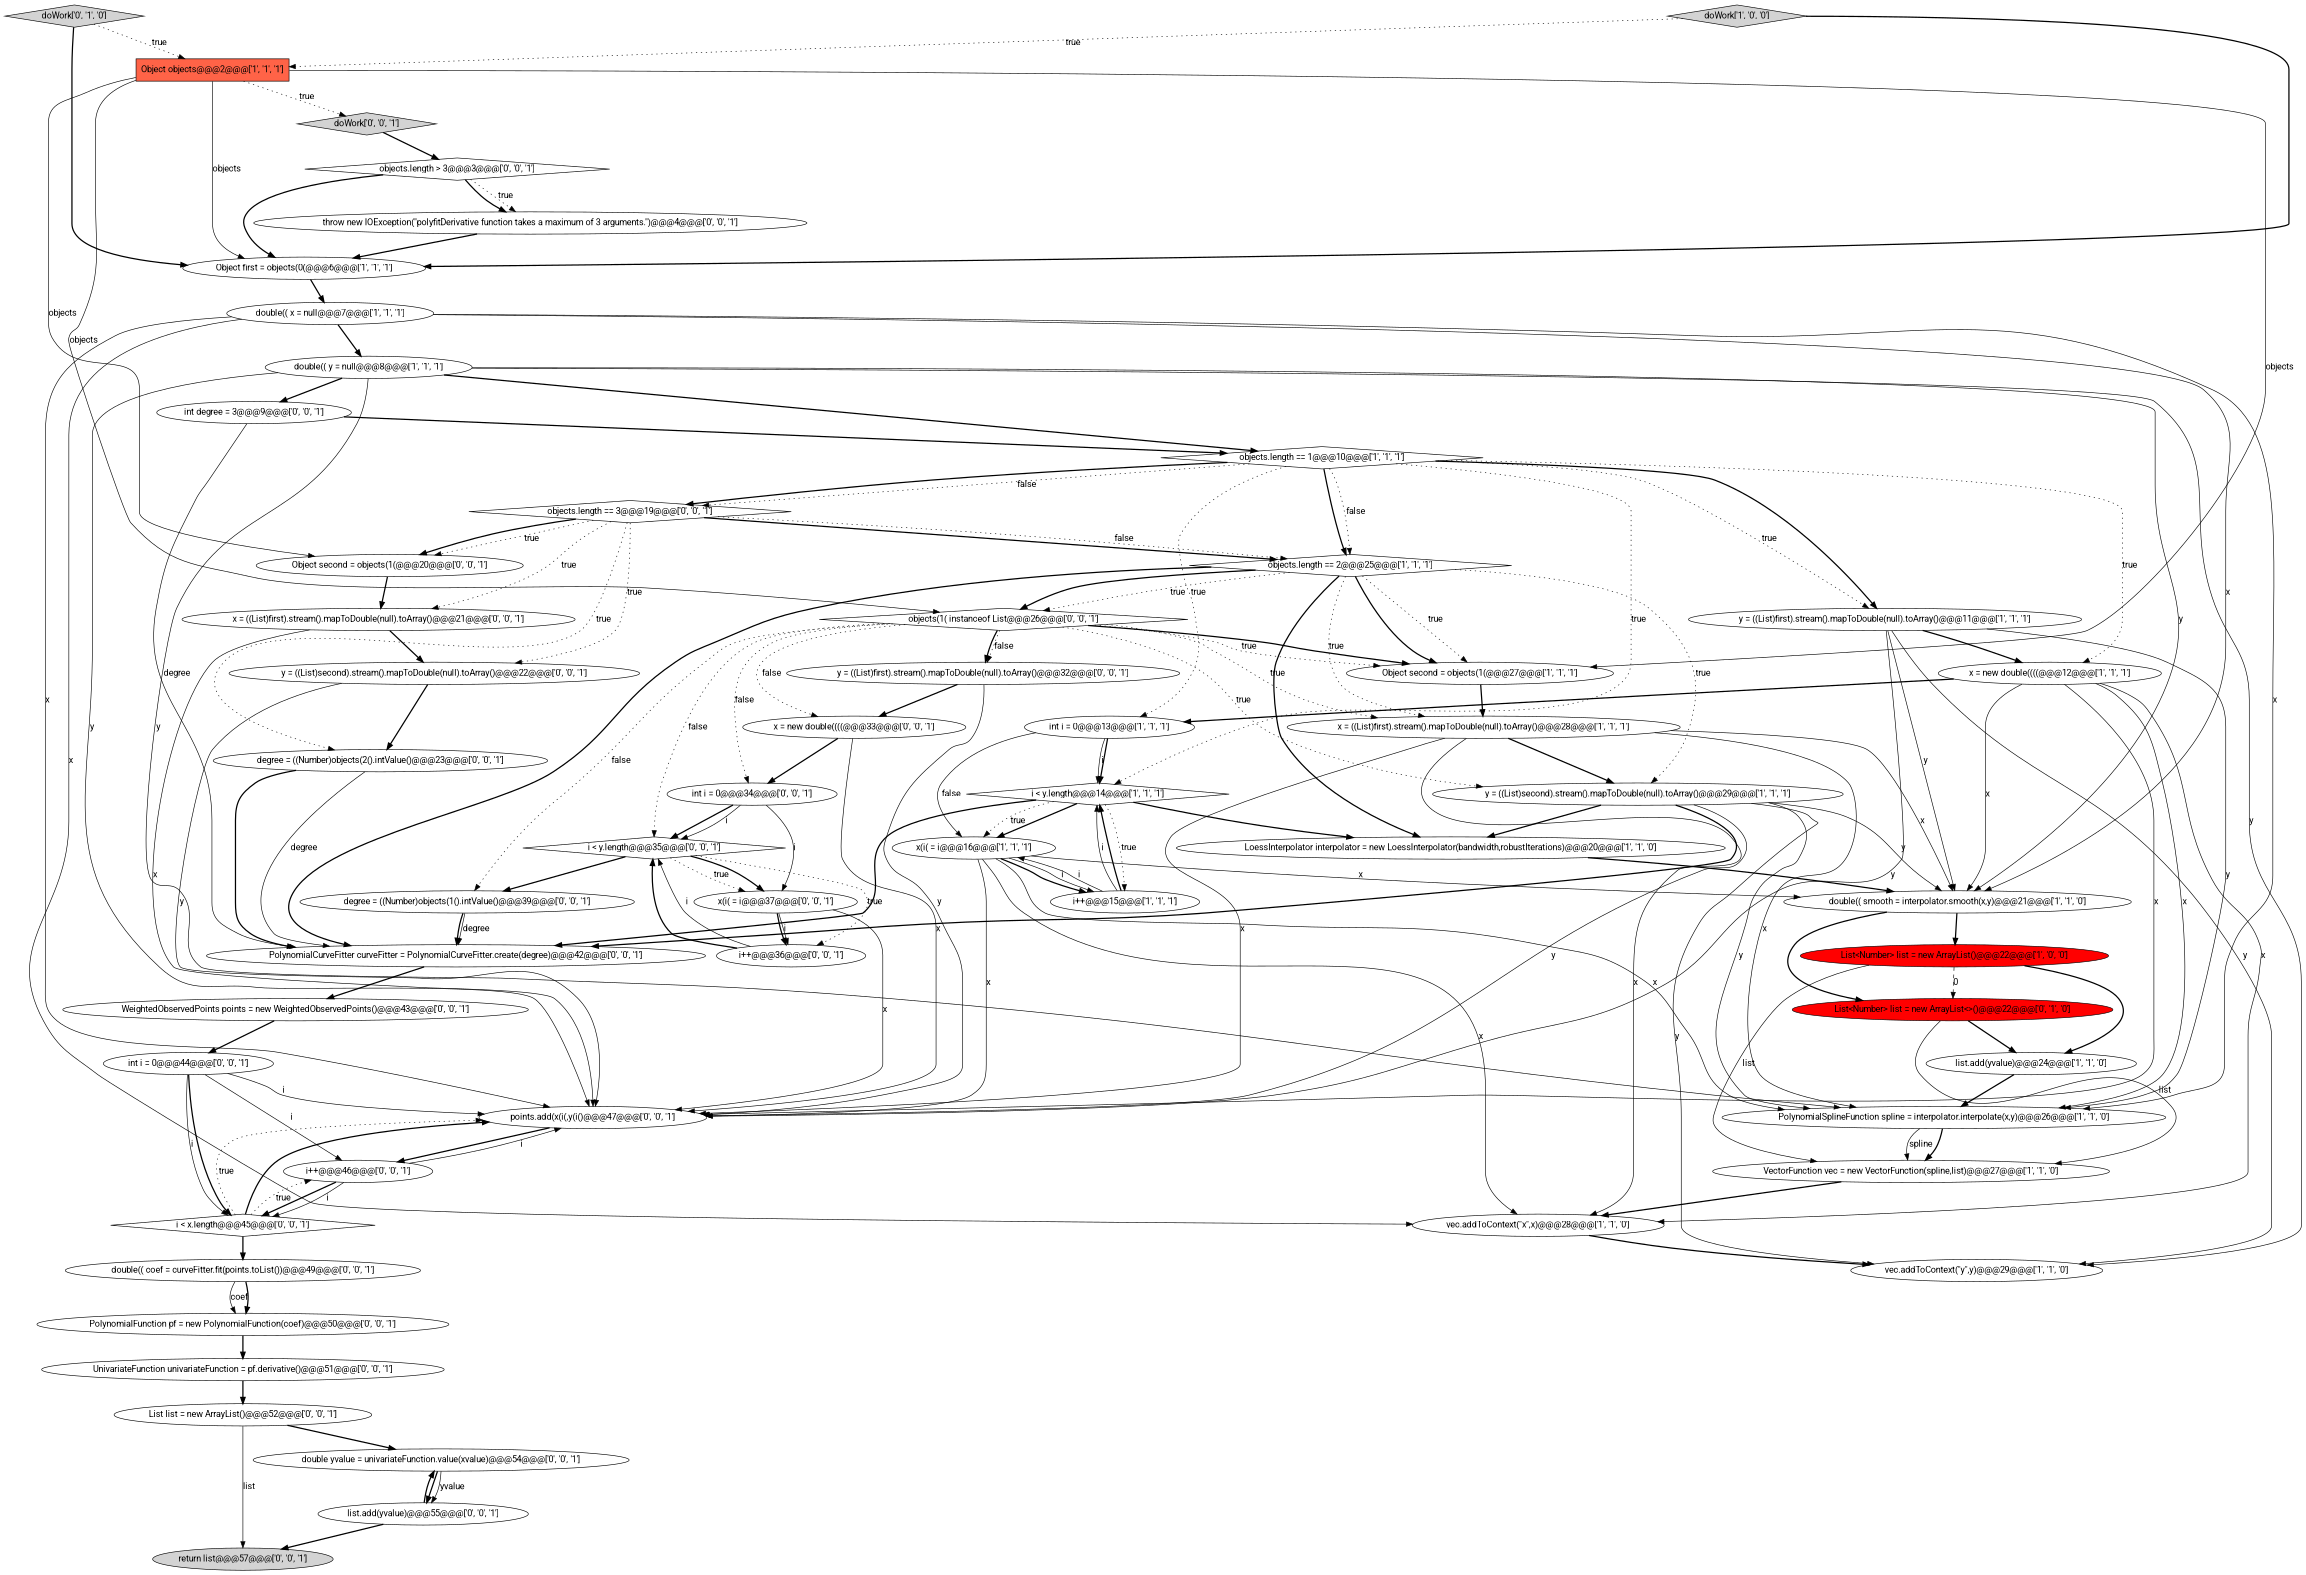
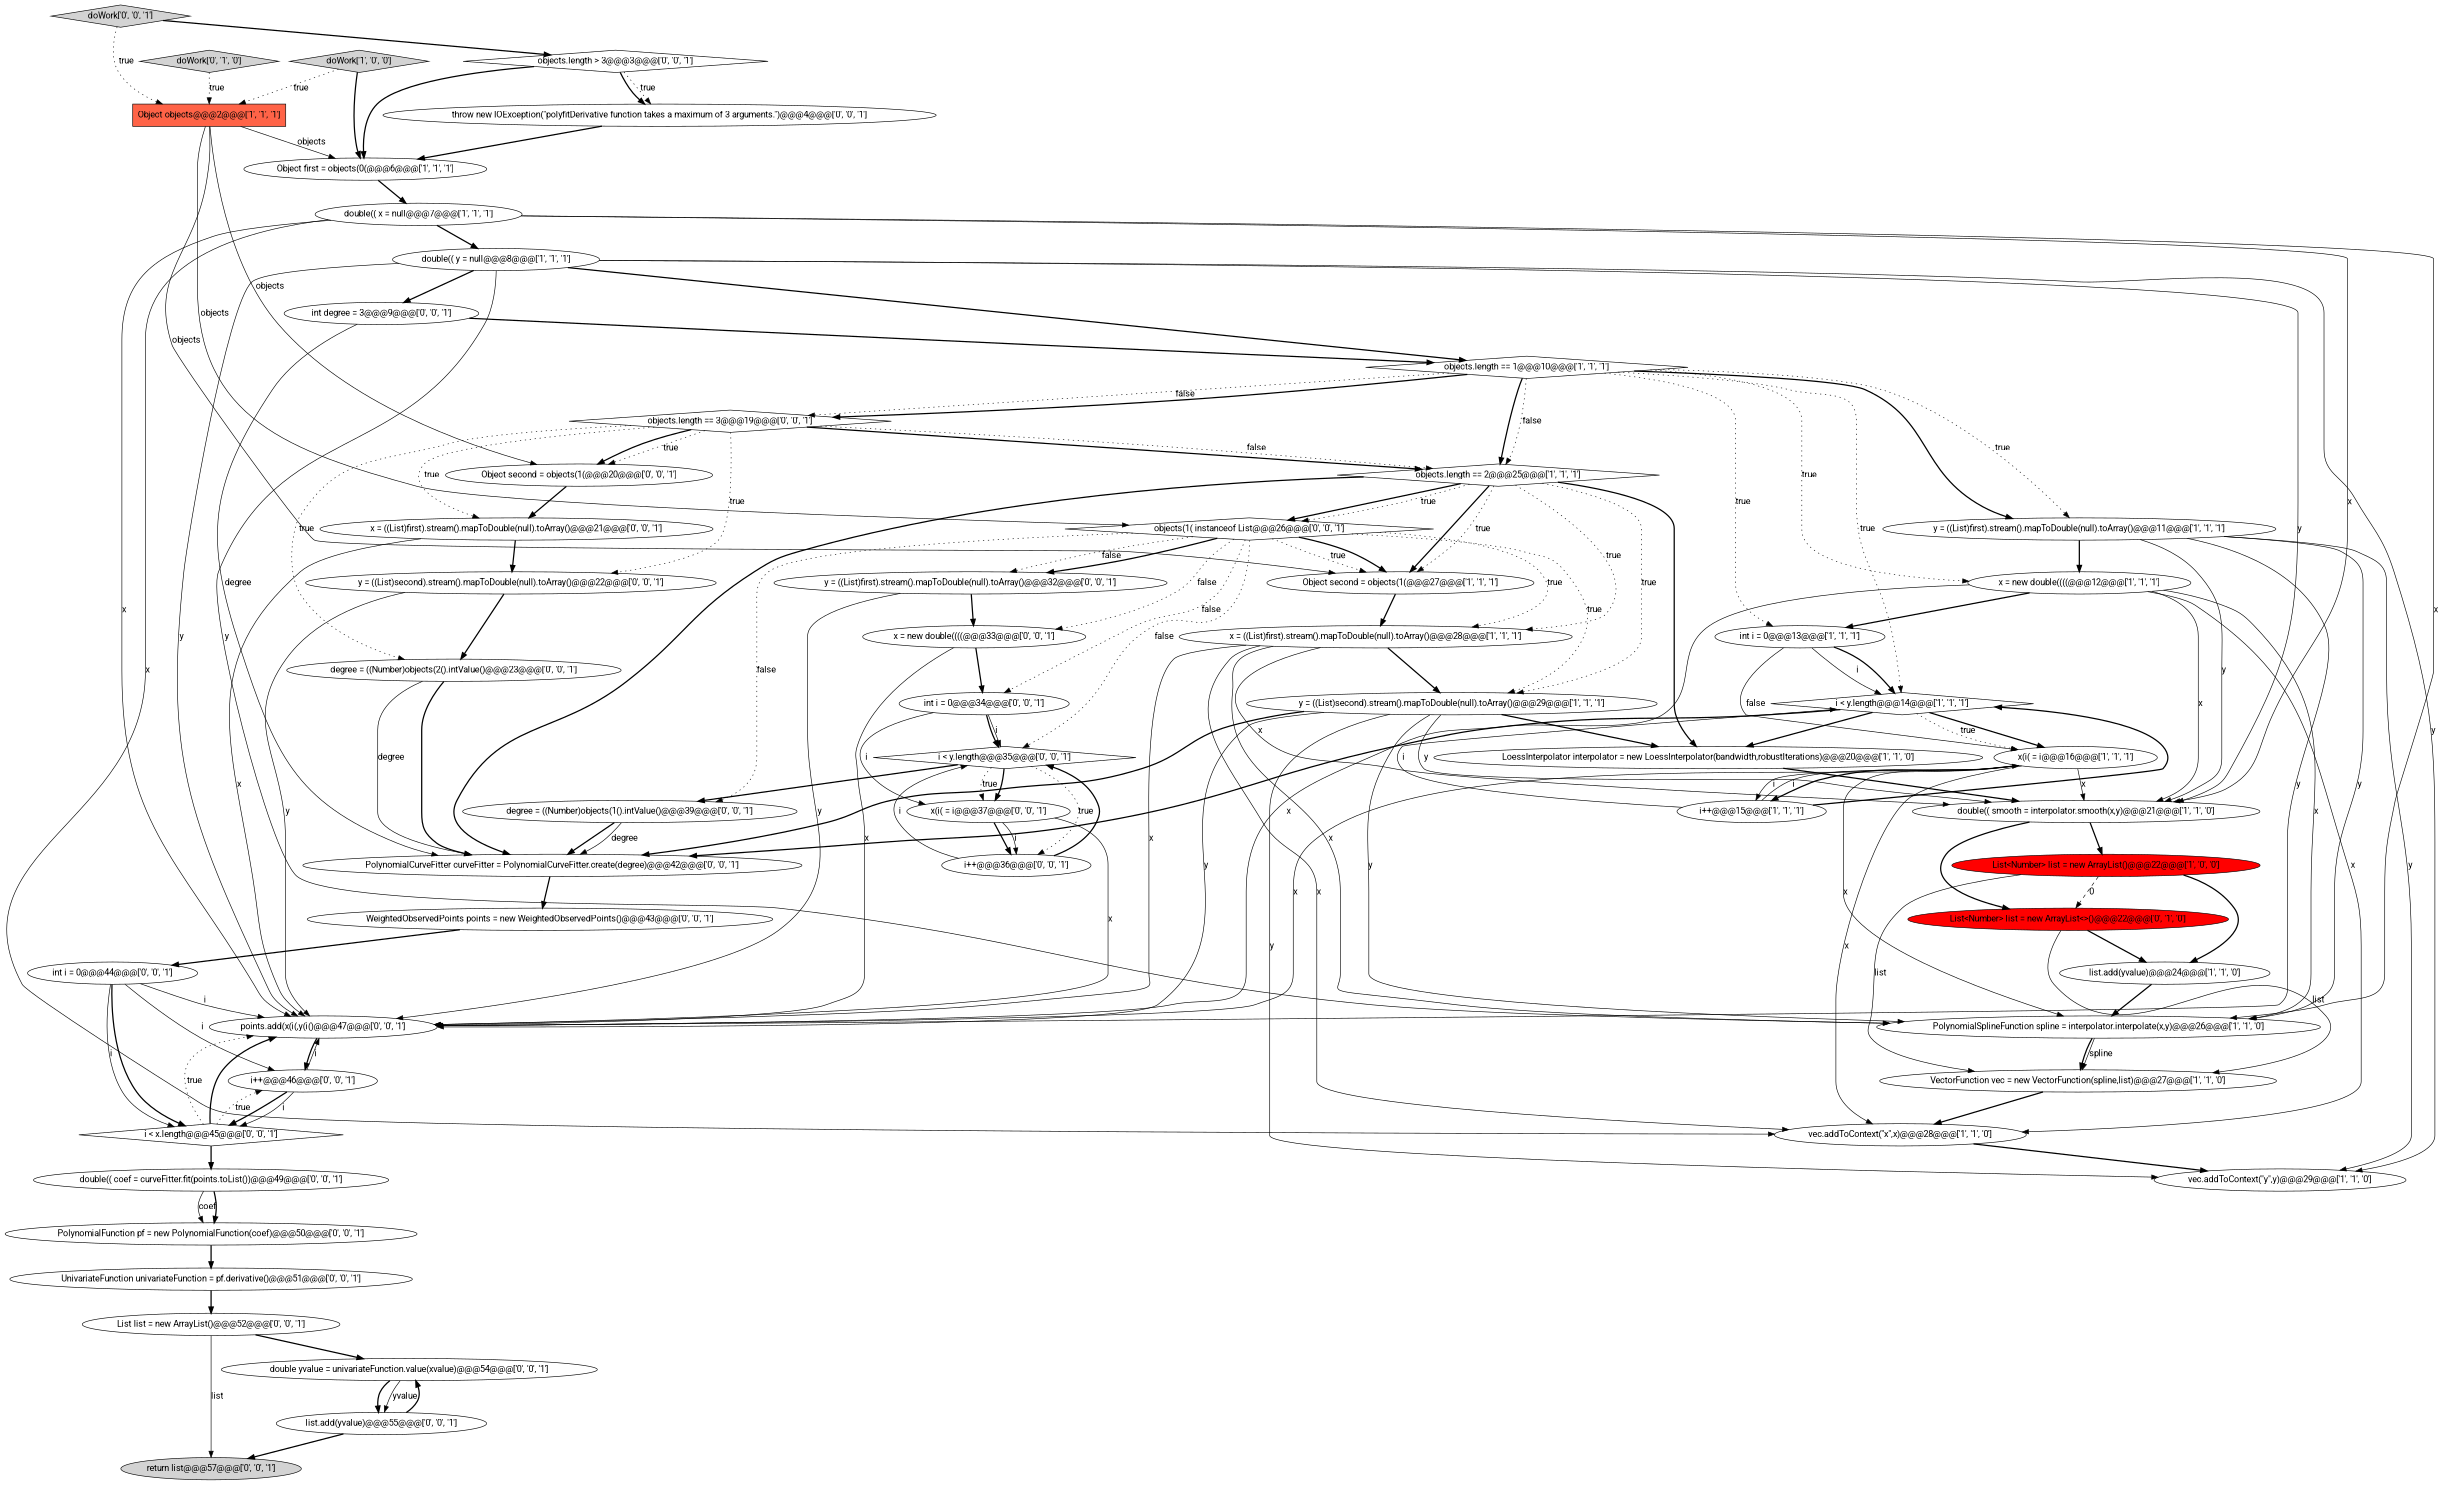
edge "Object objects@@@2@@@['1', '1', '1']" -> "doWork['0', '0', '1']": reversed
edge "doWork['0', '1', '0']" -> "Object first = objects(0(@@@6@@@['1', '1', '1']": removed
edge "i < y.length@@@14@@@['1', '1', '1']" -> "i++@@@15@@@['1', '1', '1']": removed, label "true"
